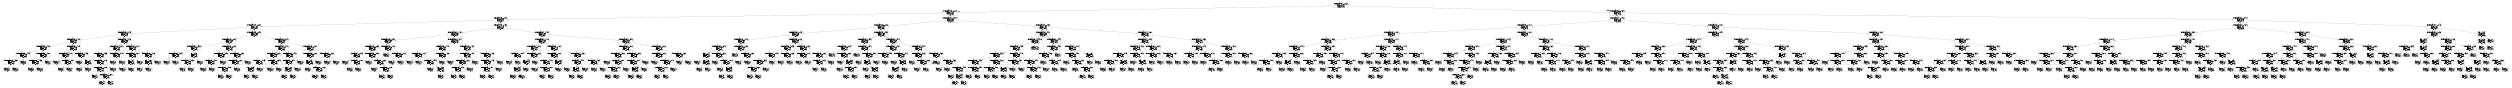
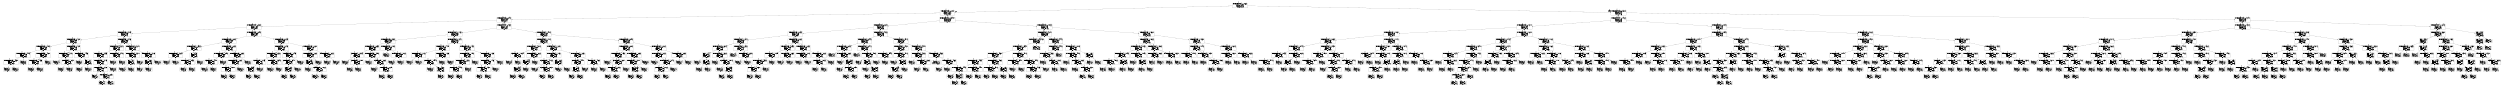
node "NMHC_measured <= 823.5 mse = 0.002 samples = 25 value = 6.24": label "NMHC_measured <= 823.5 mse = 0.002 samples = 25 value = 6.24" -> "NMHC_measured <= 823.5 mse = 0.002 temp = 25 value = 6.24"
node "mse = 0.0 samples = 1 value = 36.3": removed
